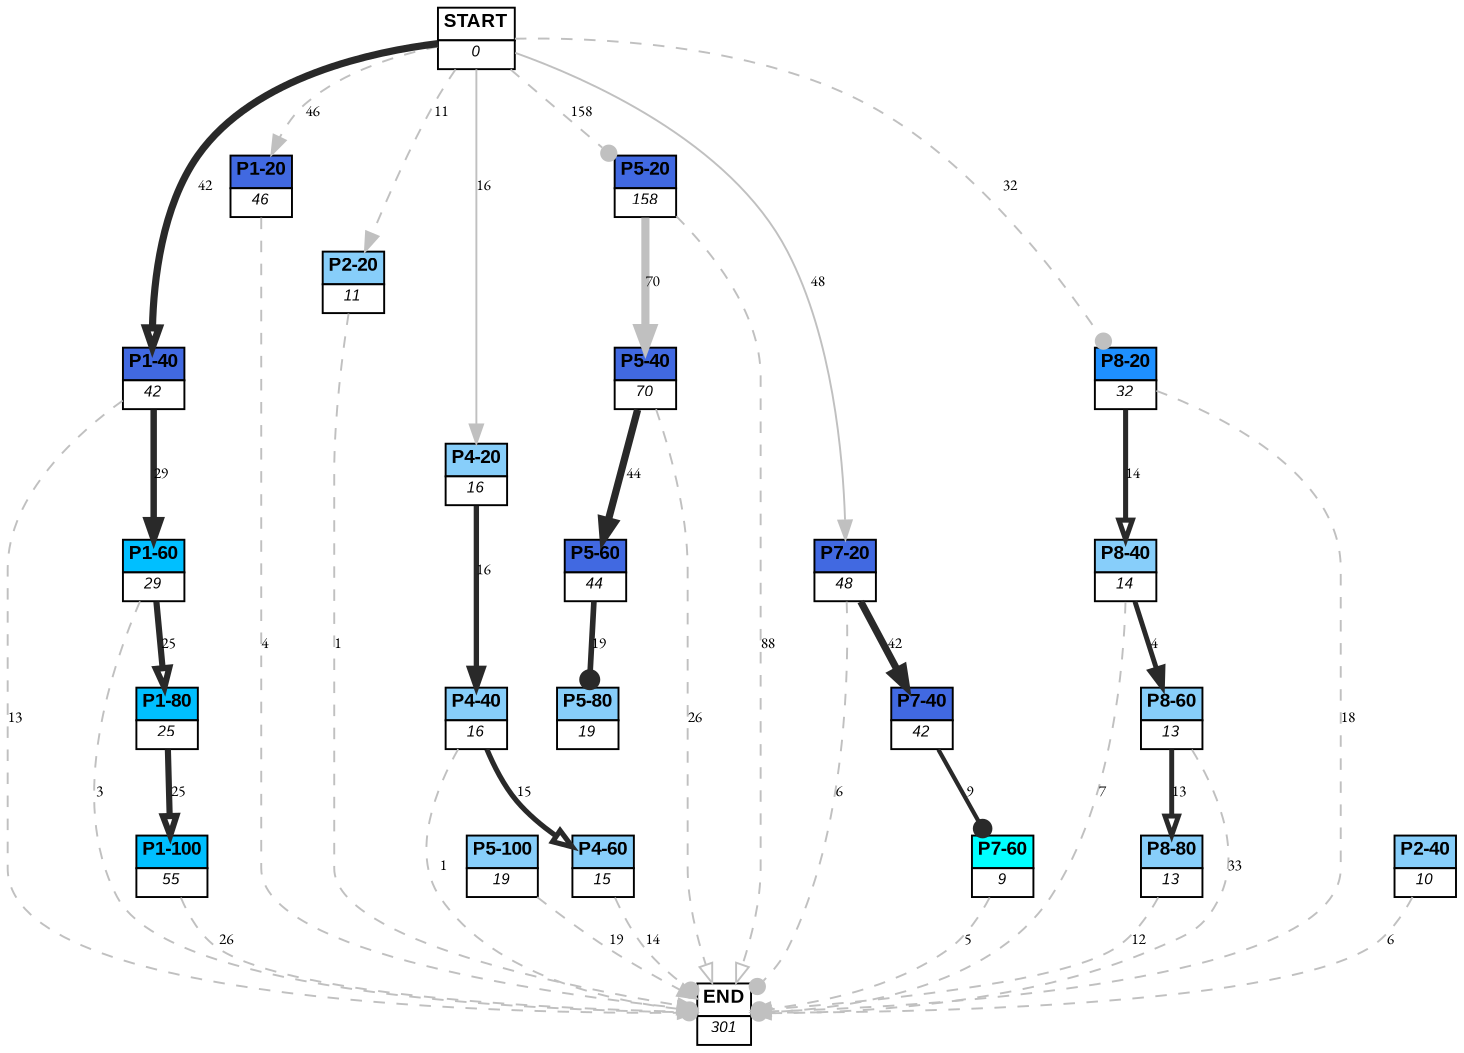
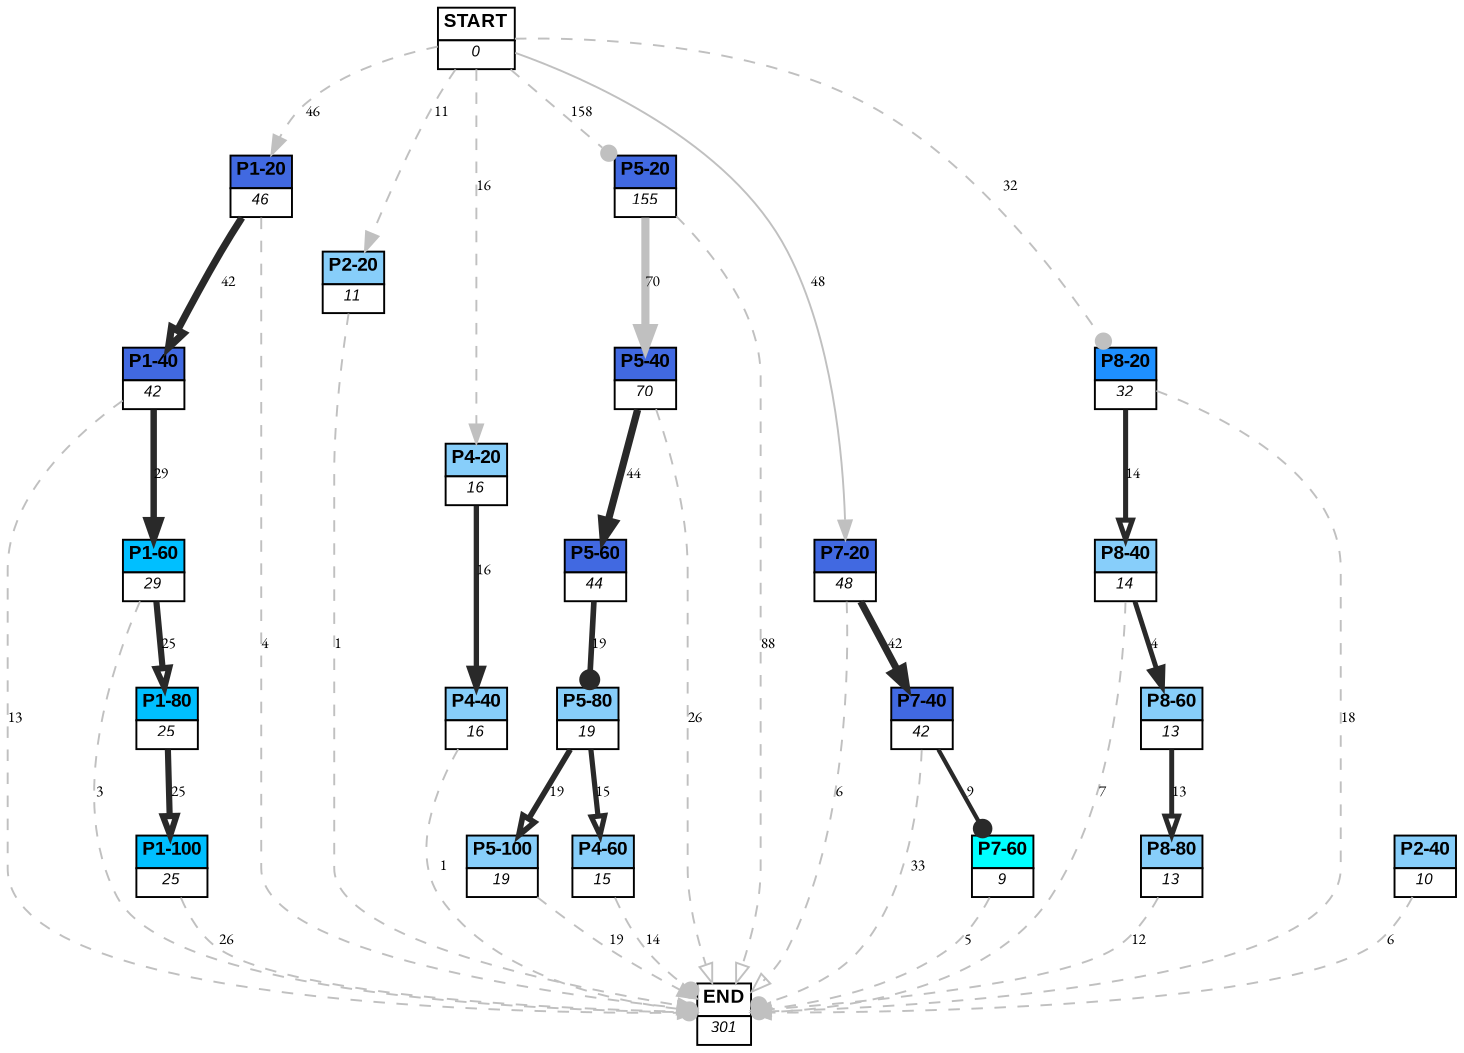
edge "START" -> "P1-40": now "P1-20" -> "P1-40"
node "P5-20": text "158" -> "155"
edge "START" -> "P4-20": style solid -> dashed
edge "P5-80" -> "P5-100": added, label "19"
edge "P4-40" -> "P4-60": now "P5-80" -> "P4-60"
edge "P7-20" -> "END": arrowhead dot -> onormal
node "P1-100": text "55" -> "25"
edge "P8-60" -> "END": now "P7-40" -> "END"
